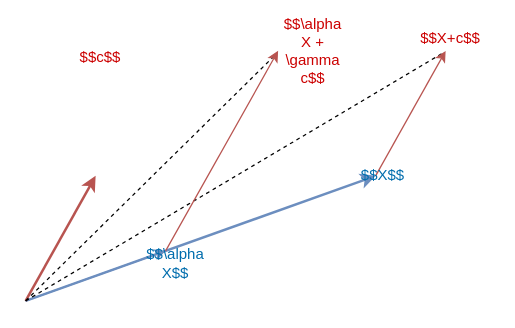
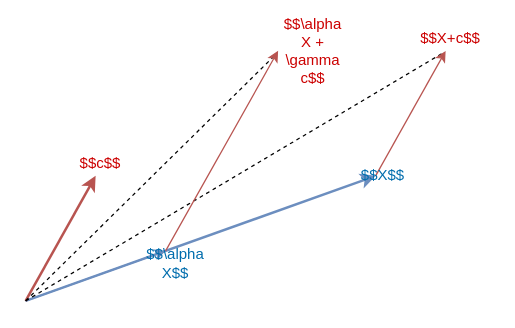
node "$$c$$": moved (101, 57) -> (101, 163)
